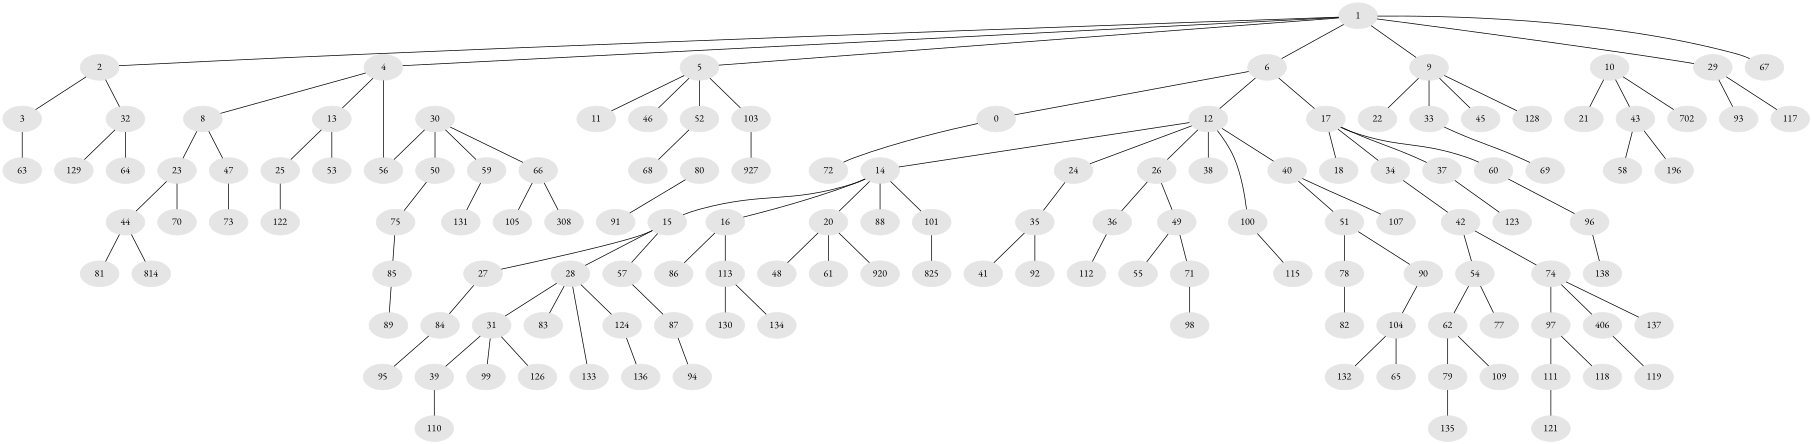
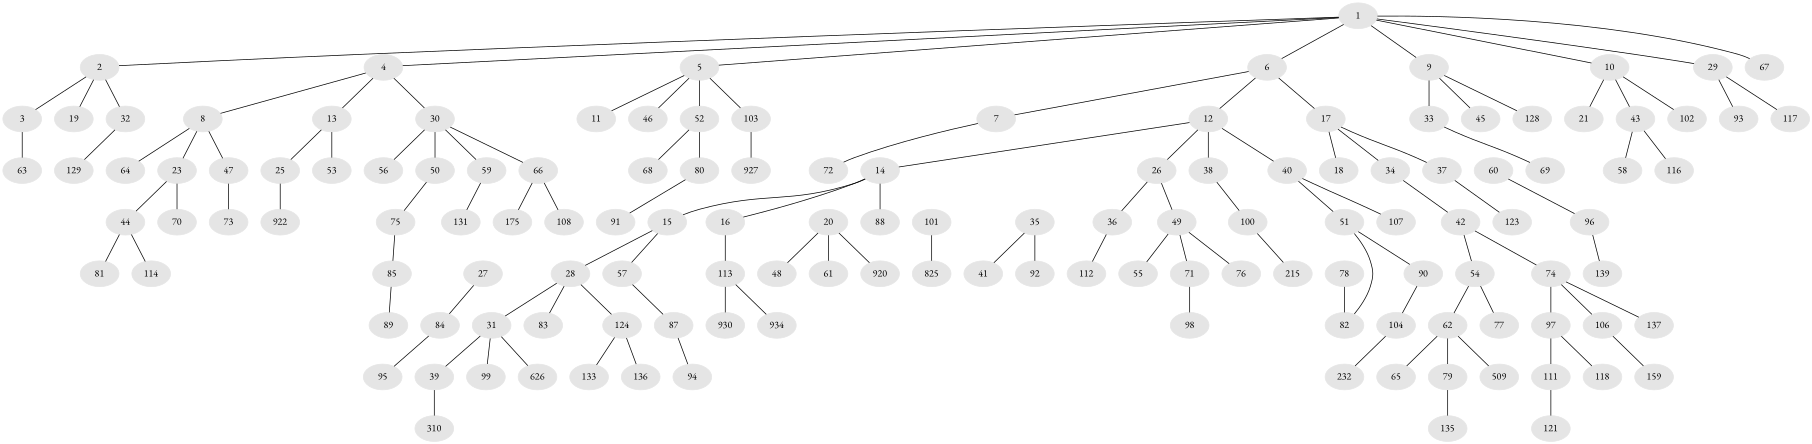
edge "1" -- "10": added
node "19": added
edge "4" -- "56": now "4" -- "30"
node "0": label "0" -> "7"
node "22": removed
node "702": label "702" -> "102"
edge "32" -- "64": now "8" -- "64"
edge "52" -- "80": added
edge "17" -- "60": removed
edge "12" -- "100": now "38" -- "100"
node "24": removed
node "196": label "196" -> "116"
edge "14" -- "20": removed
edge "14" -- "101": removed
node "122": label "122" -> "922"
node "105": label "105" -> "175"
node "308": label "308" -> "108"
edge "51" -- "78": now "51" -- "82"
edge "15" -- "27": removed
node "814": label "814" -> "114"
node "86": removed
node "76": added
node "115": label "115" -> "215"
node "138": label "138" -> "139"
edge "28" -- "133": now "124" -- "133"
node "130": label "130" -> "930"
node "134": label "134" -> "934"
node "406": label "406" -> "106"
edge "104" -- "65": now "62" -- "65"
node "126": label "126" -> "626"
node "132": label "132" -> "232"
node "109": label "109" -> "509"
node "119": label "119" -> "159"
node "110": label "110" -> "310"
